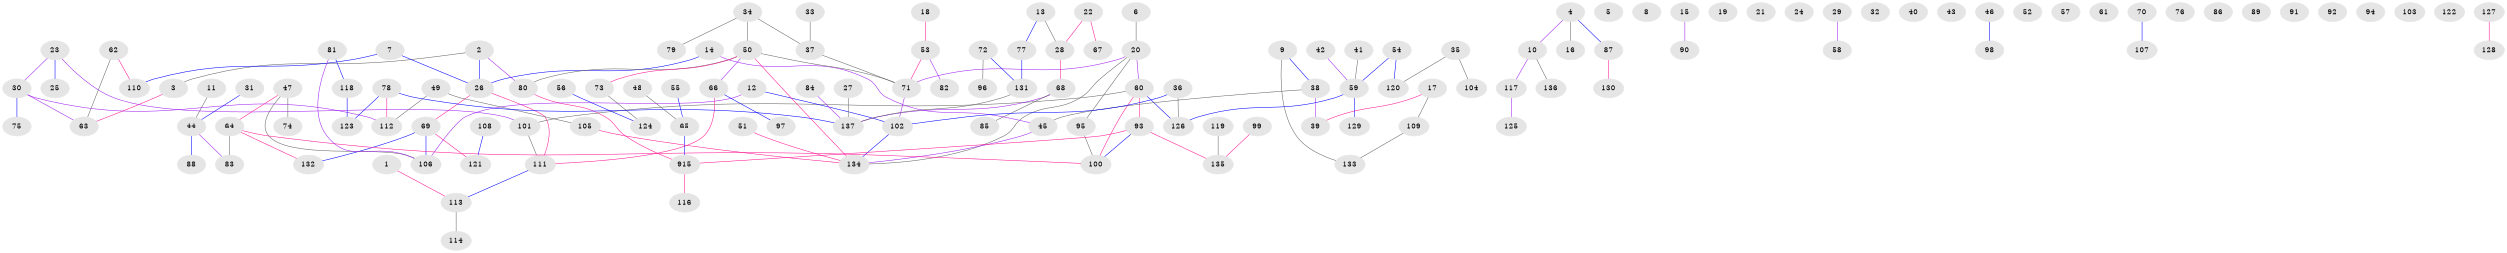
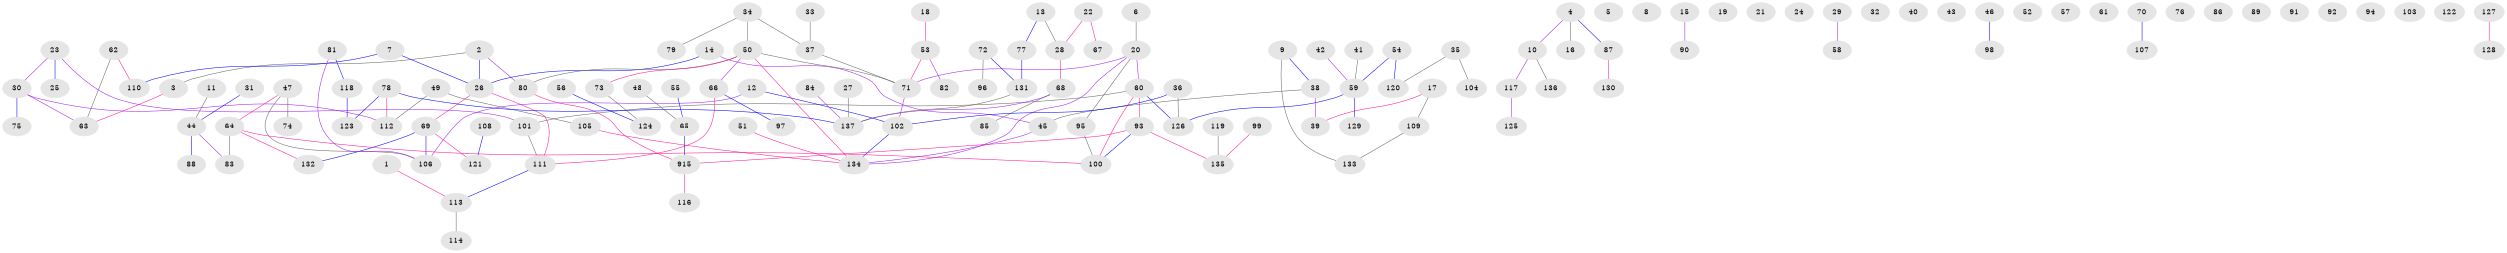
edge "20" -- "134": color gray40 -> purple
